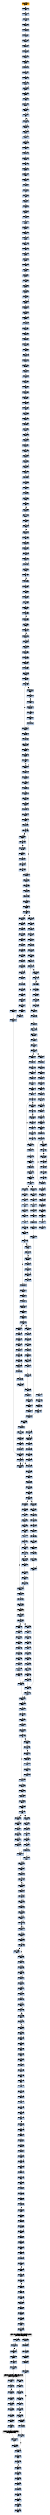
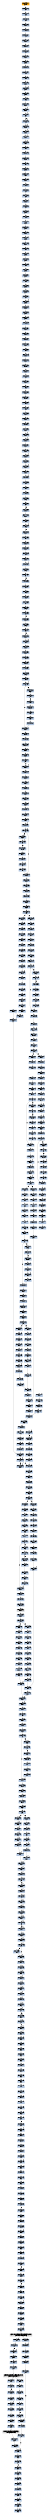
node "0x0044776a movl": removed
